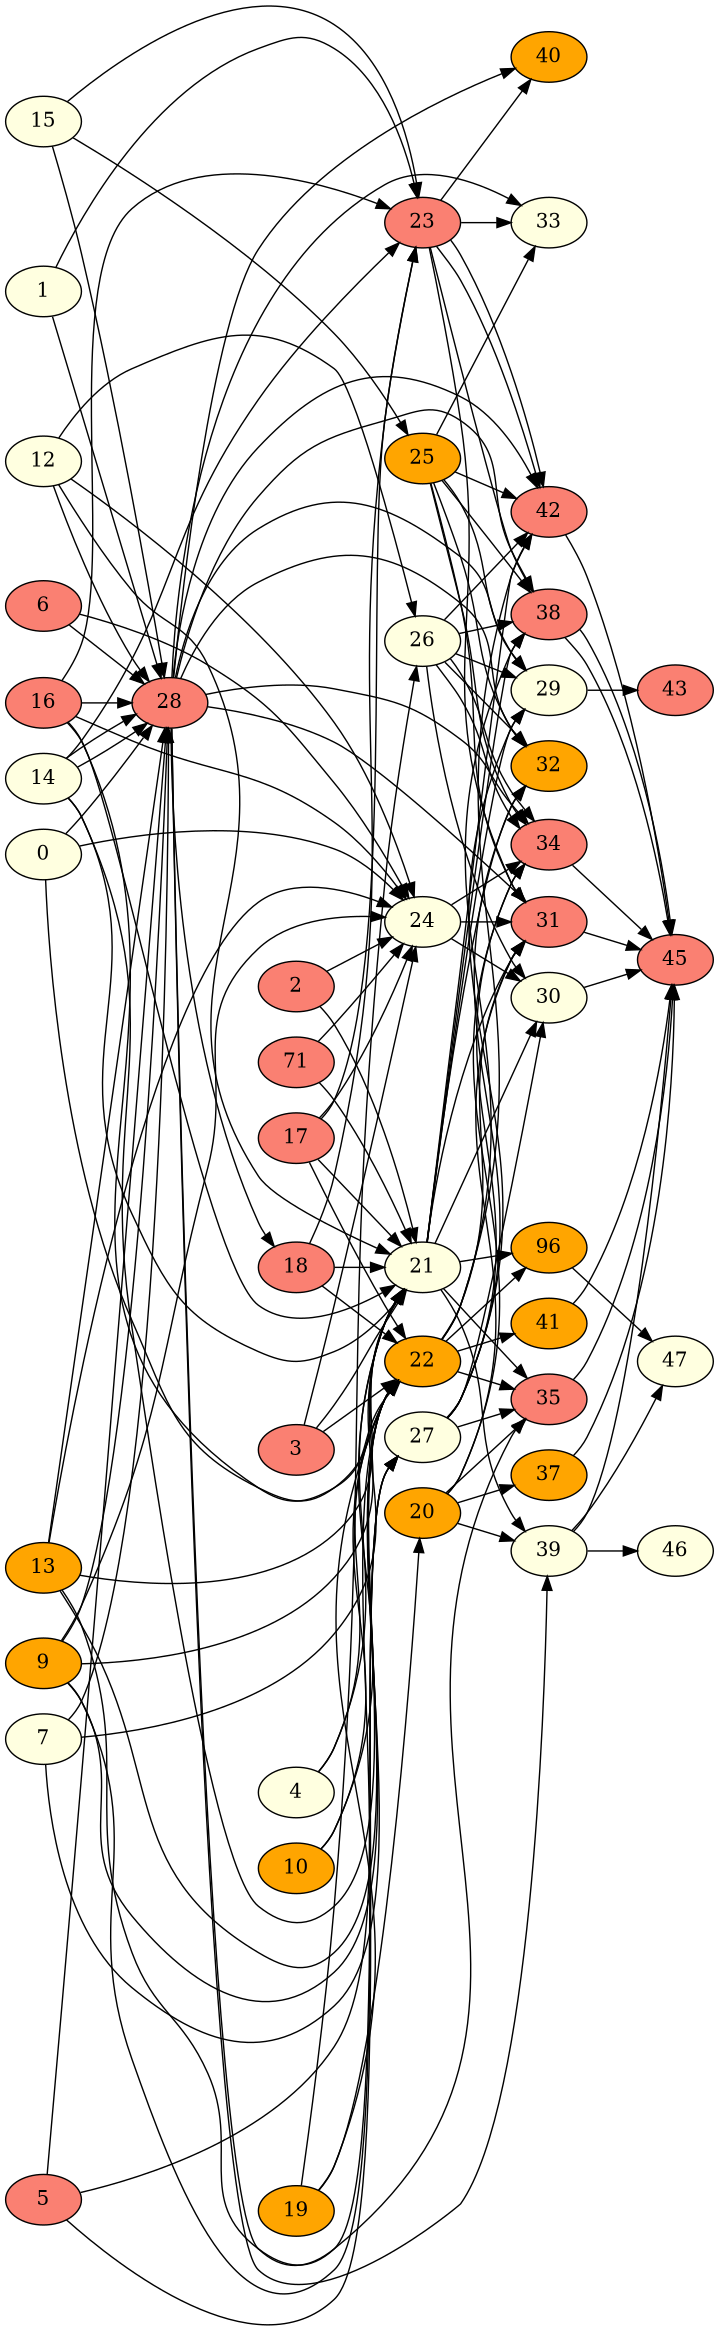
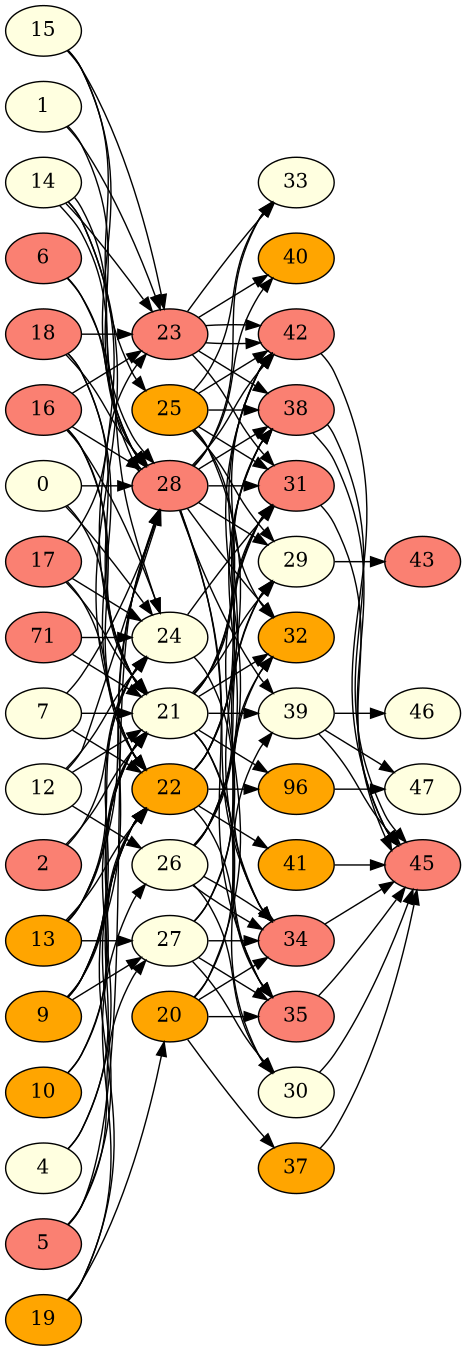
edge "24" -> "30": removed
edge "28" -> "18": reversed
node "3": removed
